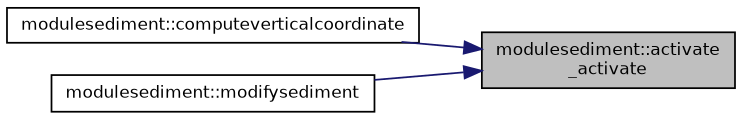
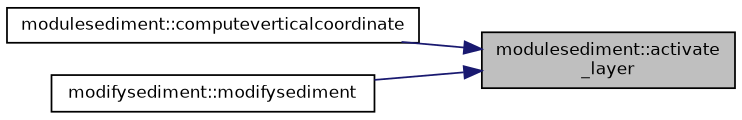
node "modulesediment::activate _activate": label "modulesediment::activate _activate" -> "modulesediment::activate _layer"
node "modulesediment::modifysediment": label "modulesediment::modifysediment" -> "modifysediment::modifysediment"
